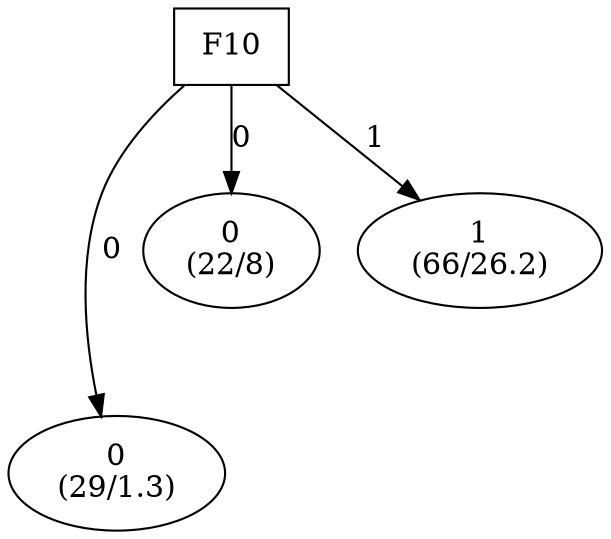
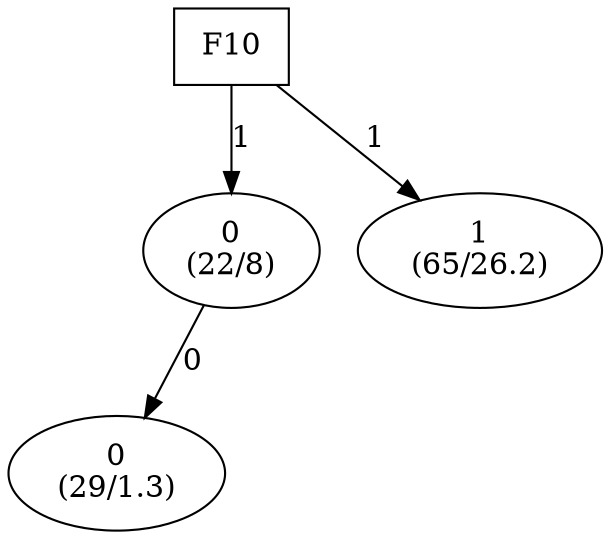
edge "F10" -> "0 (22/8)": label "0" -> "1"
edge "F10" -> "0 (29/1.3)": now "0 (22/8)" -> "0 (29/1.3)"
node "1 (66/26.2)": label "1 (66/26.2)" -> "1 (65/26.2)"
